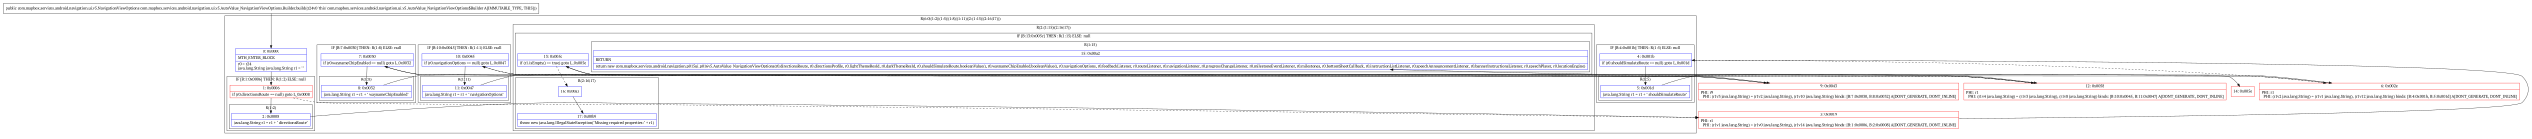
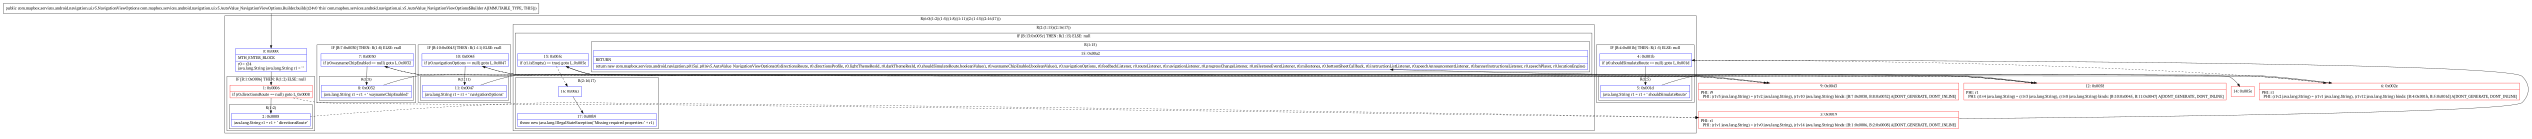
edge "7: 0x0030" -> "9: 0x0043": style solid -> dashed
edge "2: 0x0008" -> "3: 0x0019": style solid -> dashed
